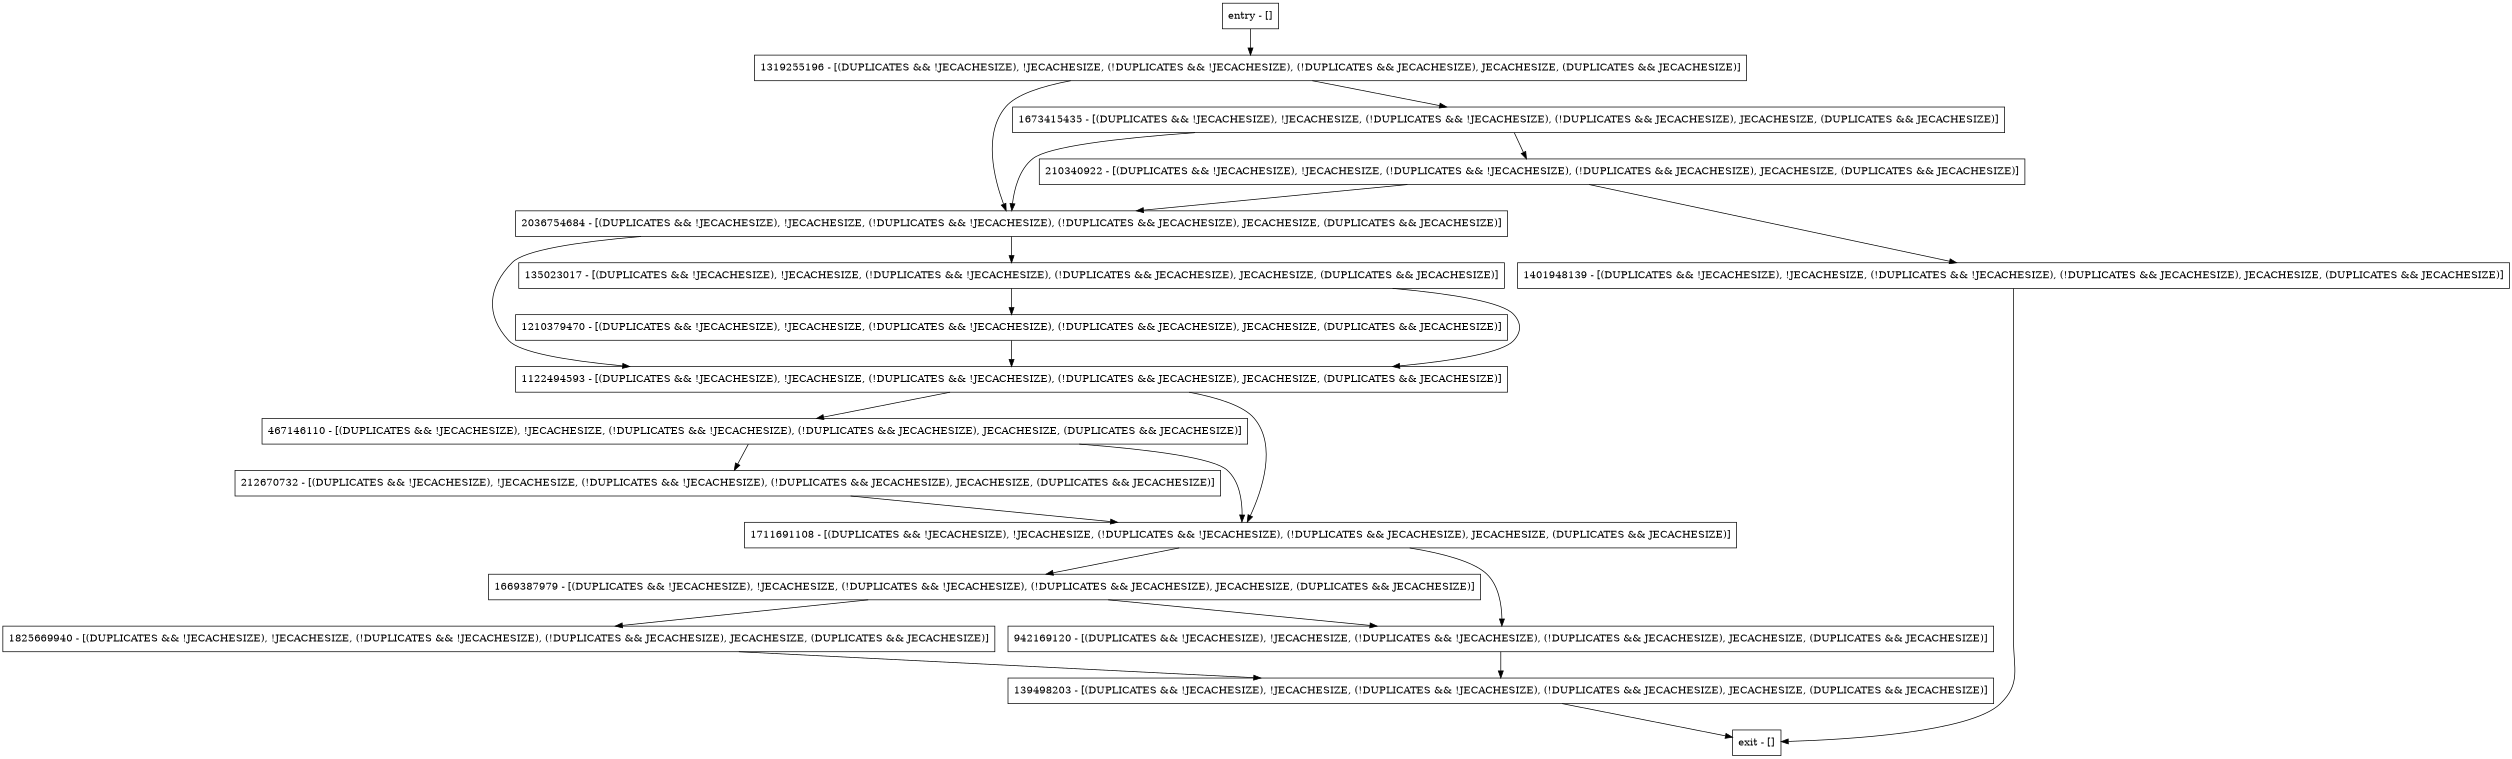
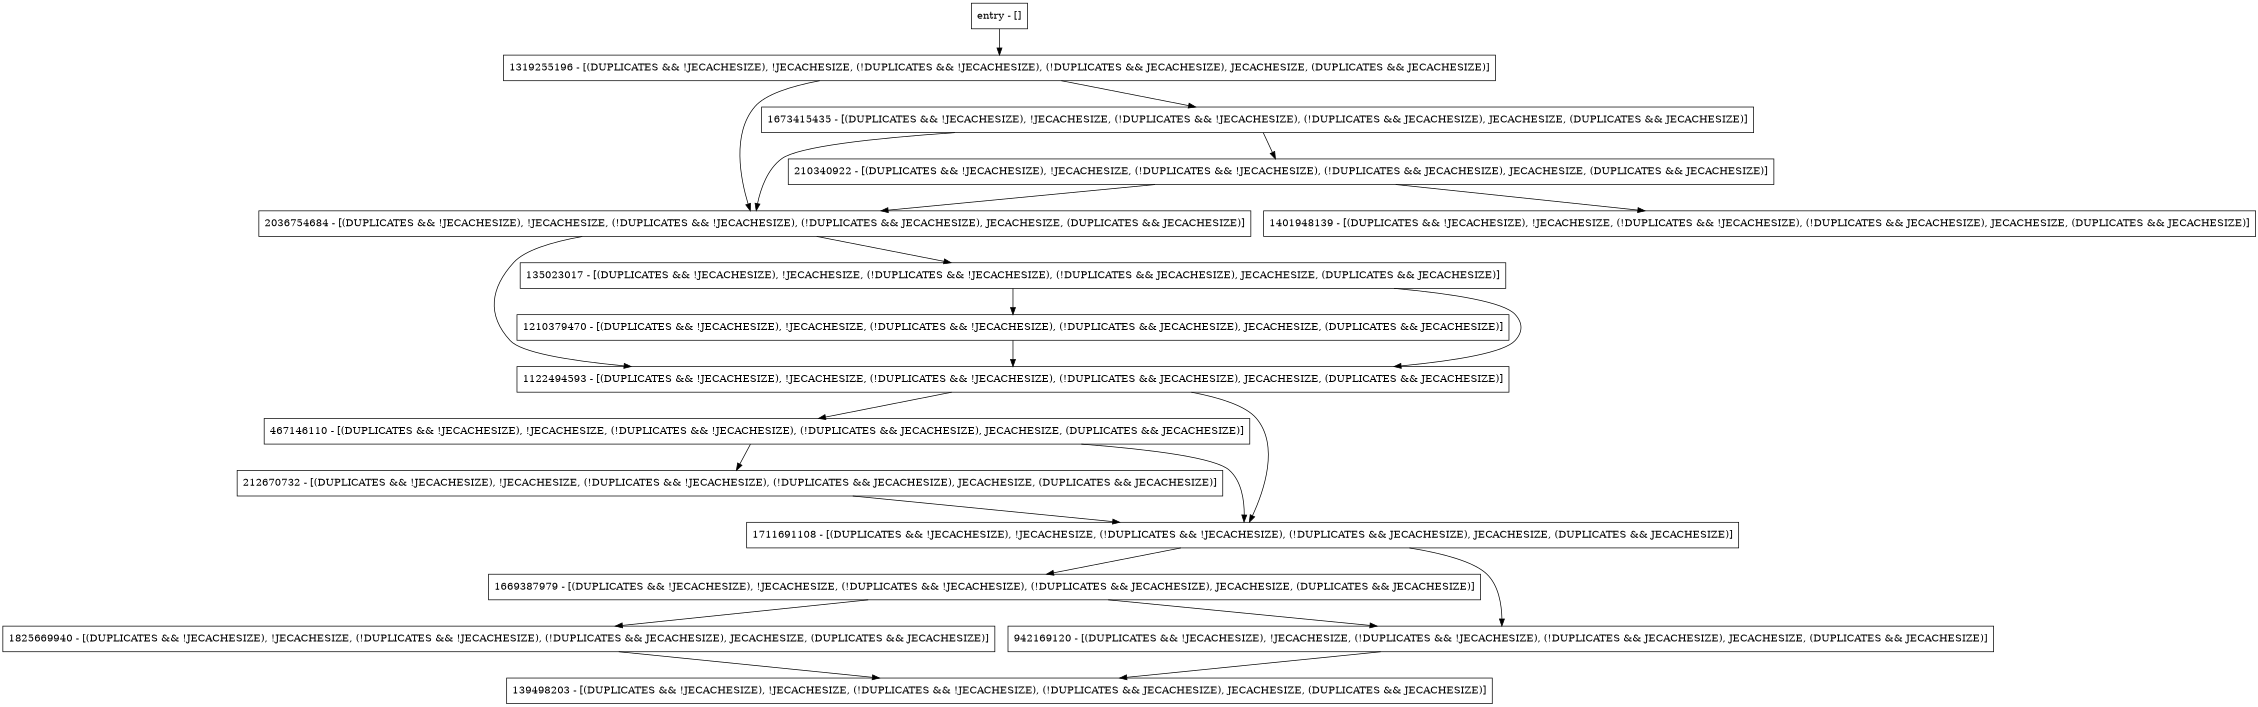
node "exit - []": removed
